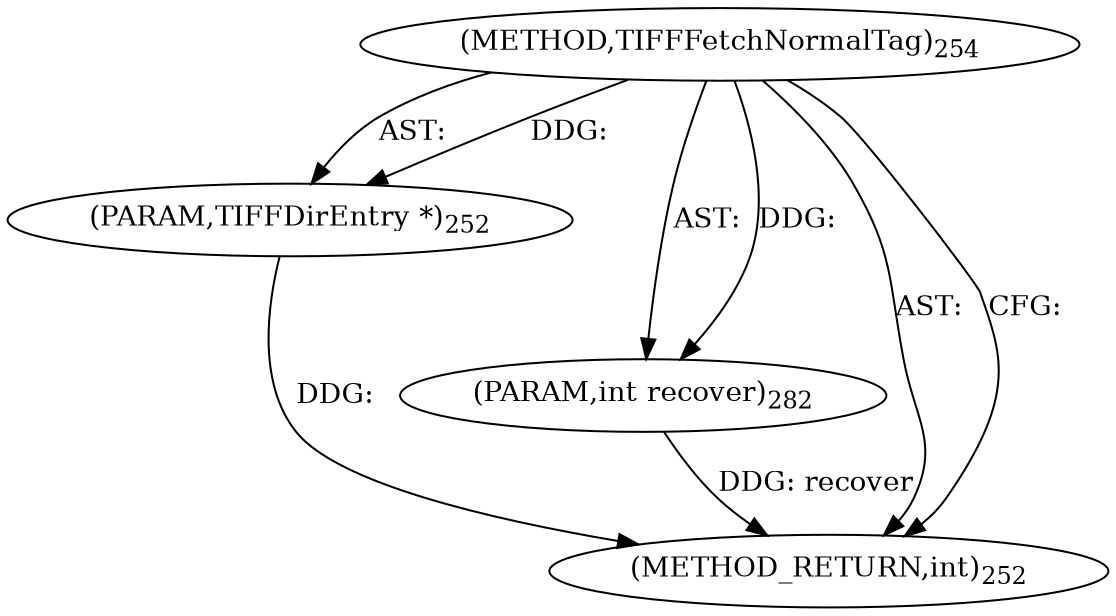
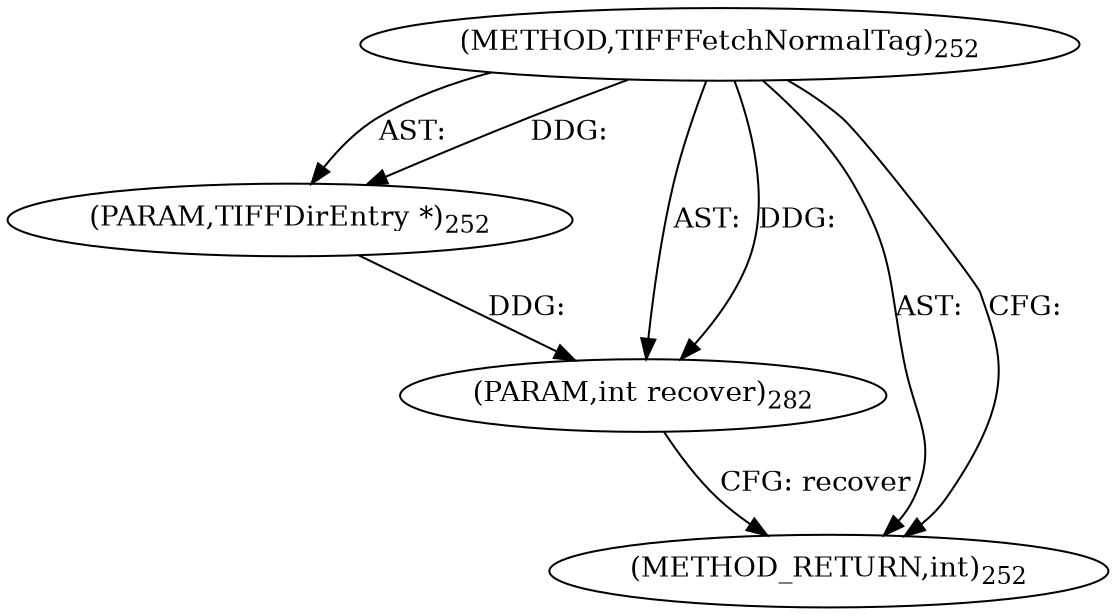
node "(METHOD,TIFFFetchNormalTag)": text "254" -> "252"
edge "(PARAM,TIFFDirEntry *)" -> "(METHOD_RETURN,int)": now "(PARAM,TIFFDirEntry *)" -> "(PARAM,int recover)"
edge "(PARAM,int recover)" -> "(METHOD_RETURN,int)": label "DDG: recover" -> "CFG: recover"
